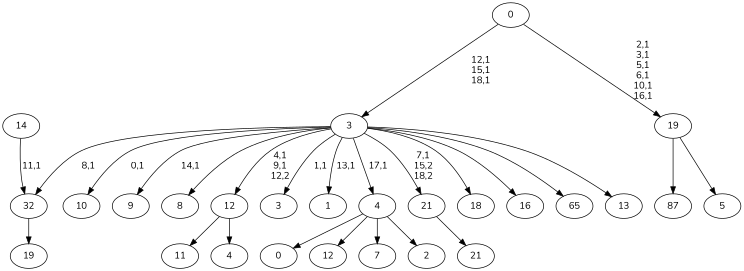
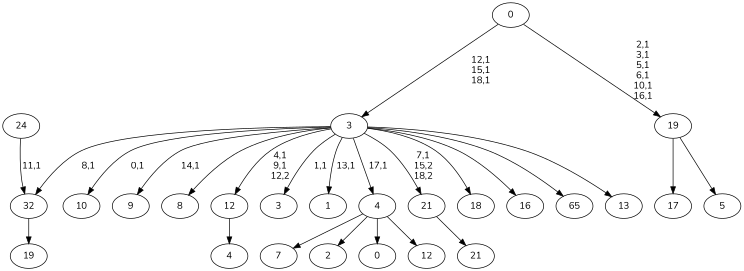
node "14": label "14" -> "24"
node "87": label "87" -> "17"
node "11": removed
